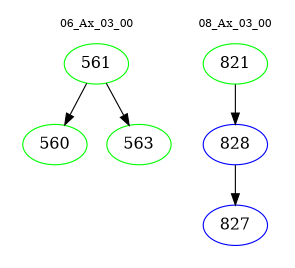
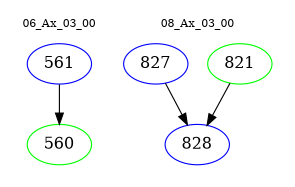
node "561": color green -> blue
node "563": removed
edge "828" -> "827": reversed
